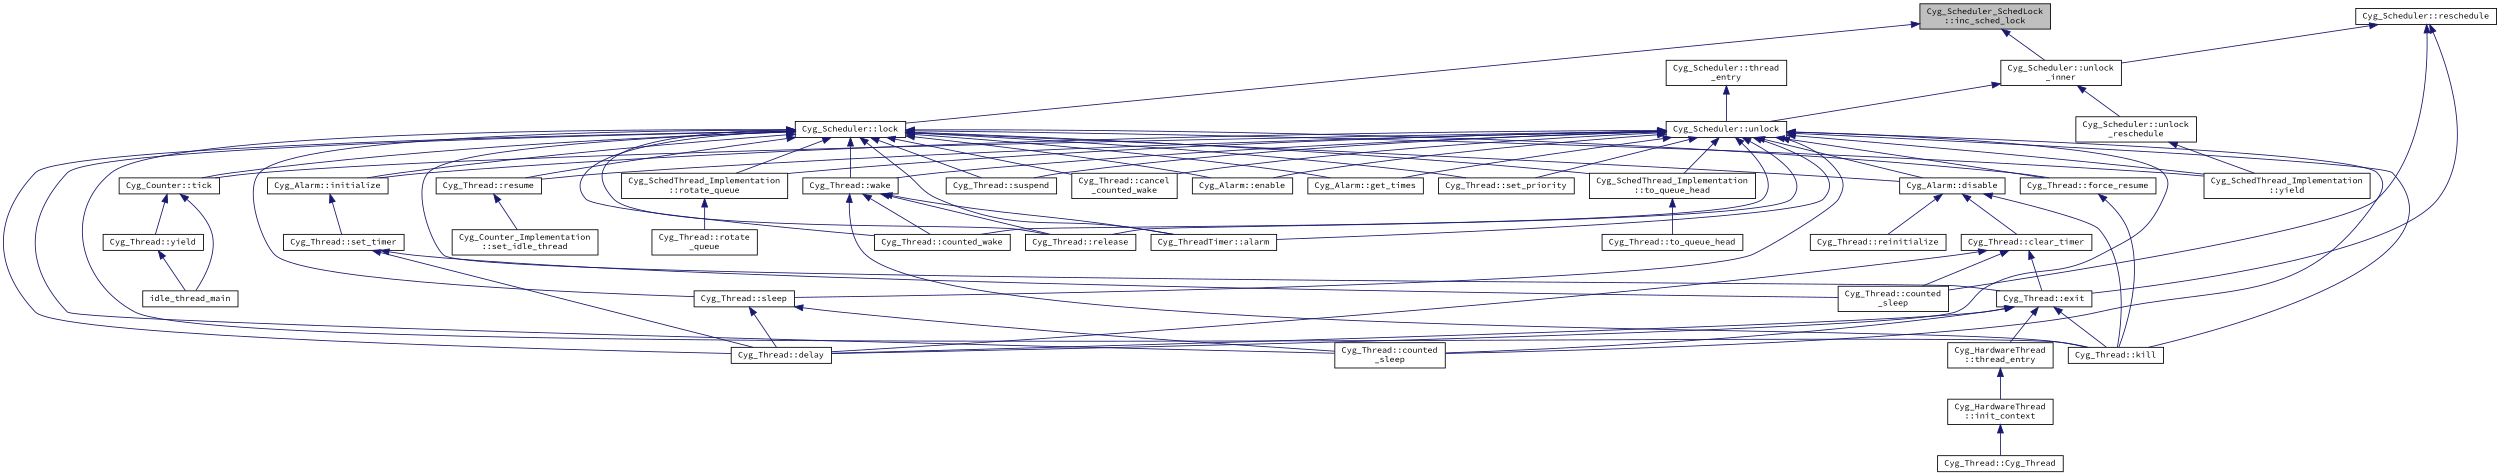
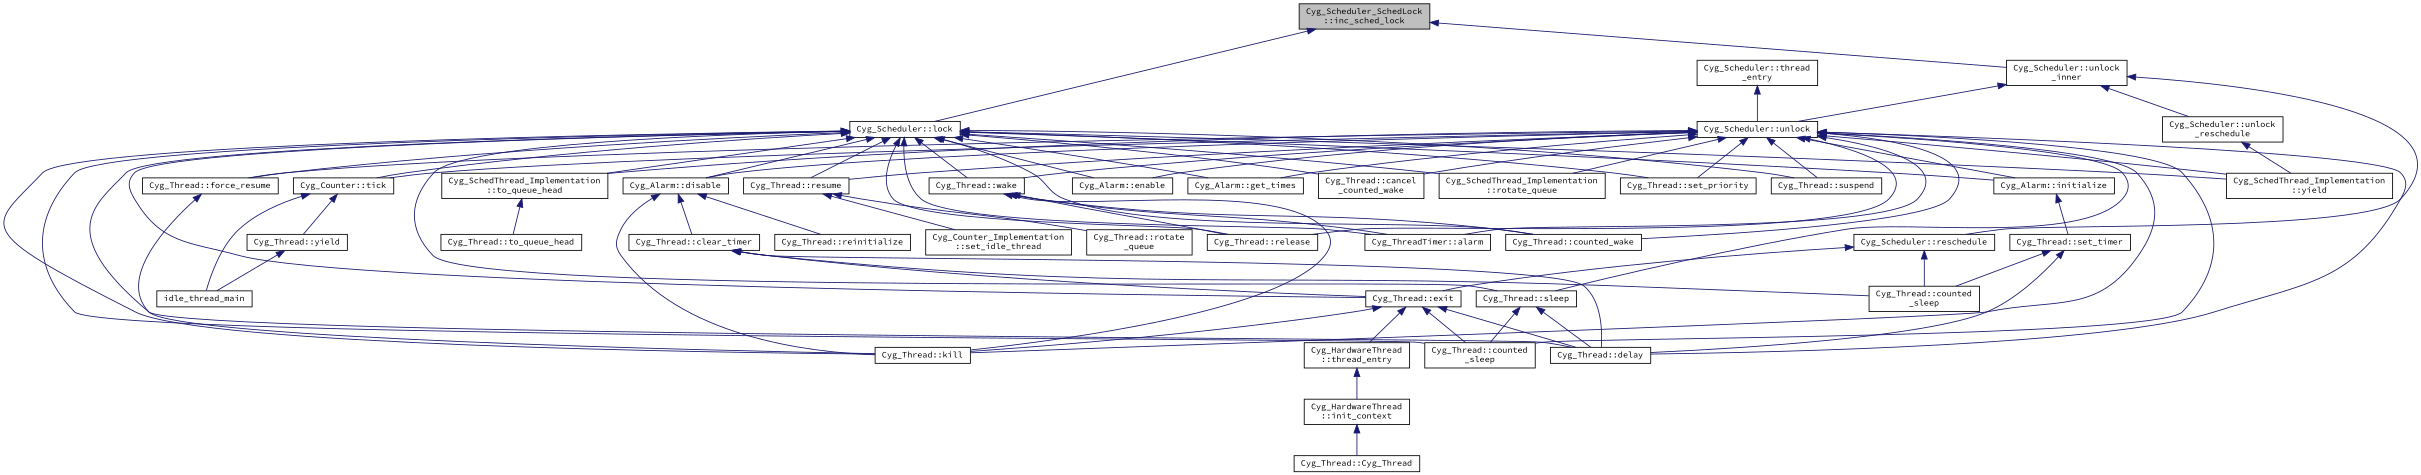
edge "Cyg_Scheduler::unlock _inner" -> "Cyg_Scheduler::reschedule": reversed
edge "Cyg_Thread::rotate _queue" -> "Cyg_SchedThread_Implementation ::rotate_queue": now "Cyg_Thread::rotate _queue" -> "Cyg_Thread::resume"
